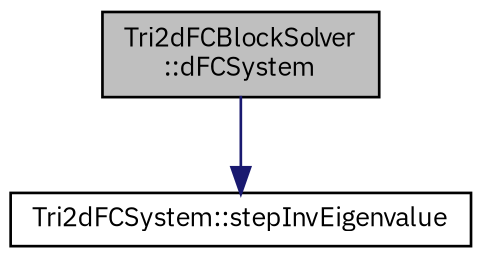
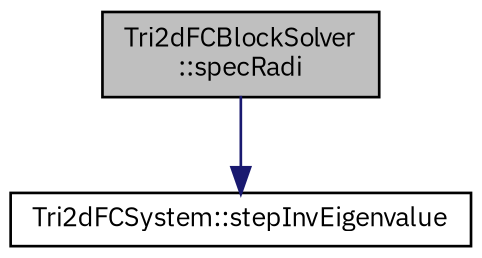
node "Tri2dFCBlockSolver ::dFCSystem": label "Tri2dFCBlockSolver ::dFCSystem" -> "Tri2dFCBlockSolver ::specRadi"
